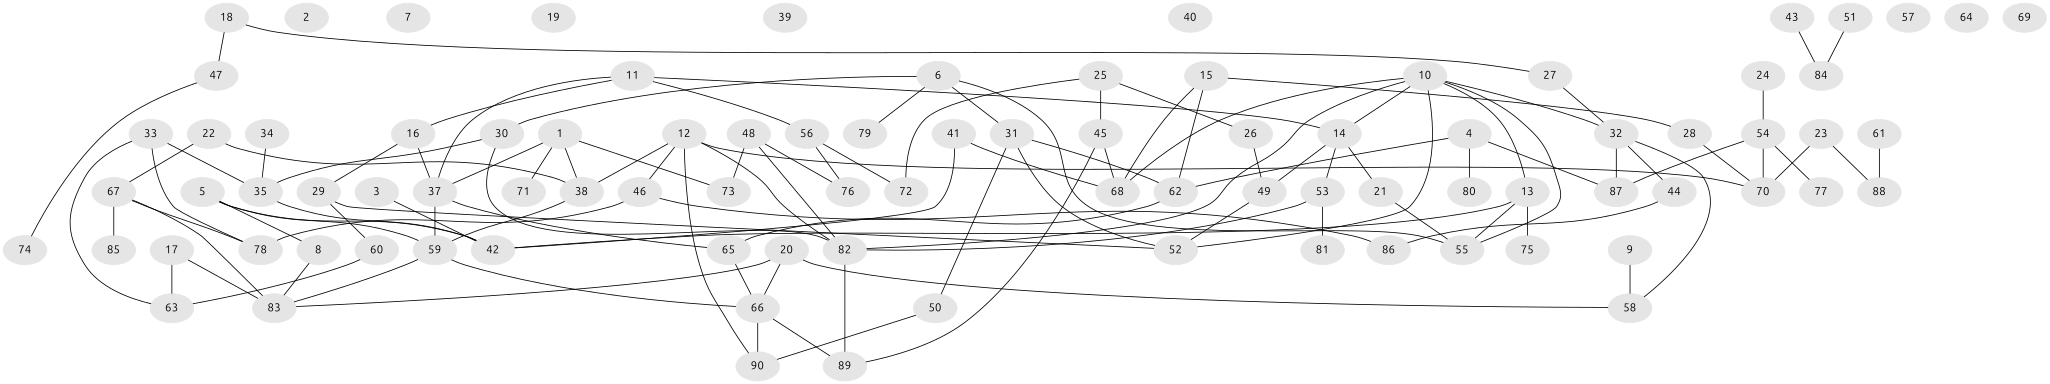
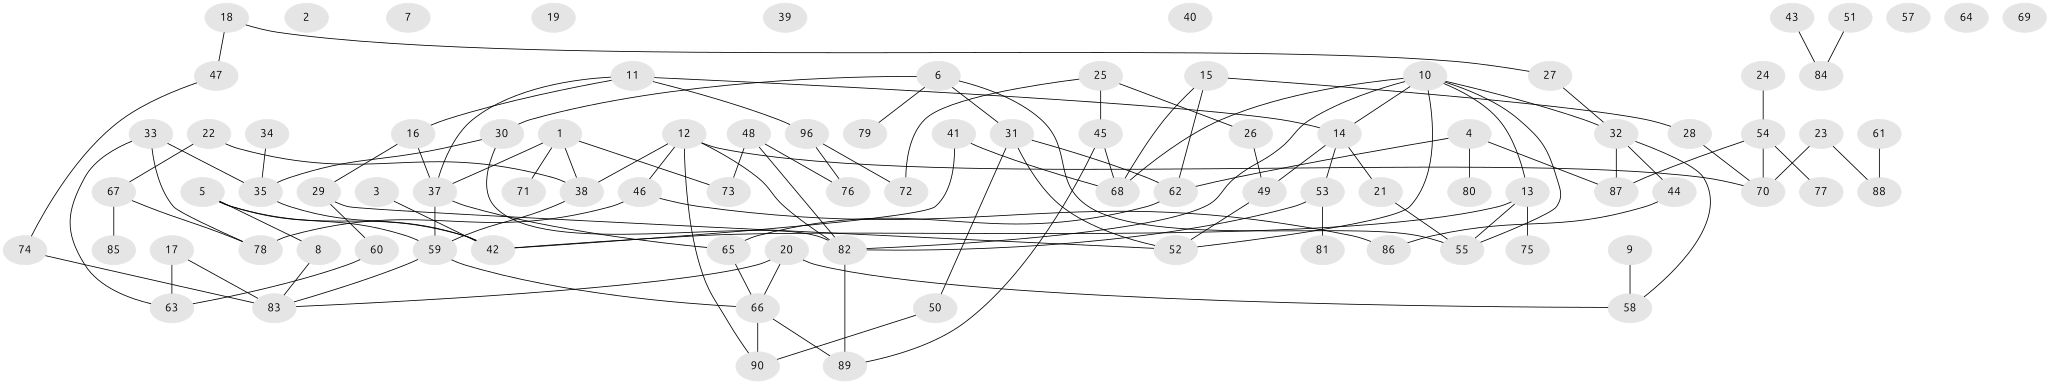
node "56": label "56" -> "96"
edge "67" -- "83": now "74" -- "83"
